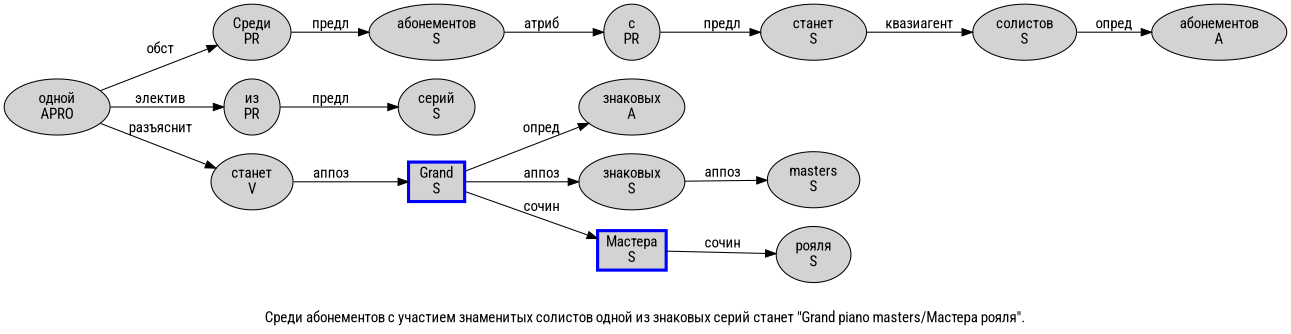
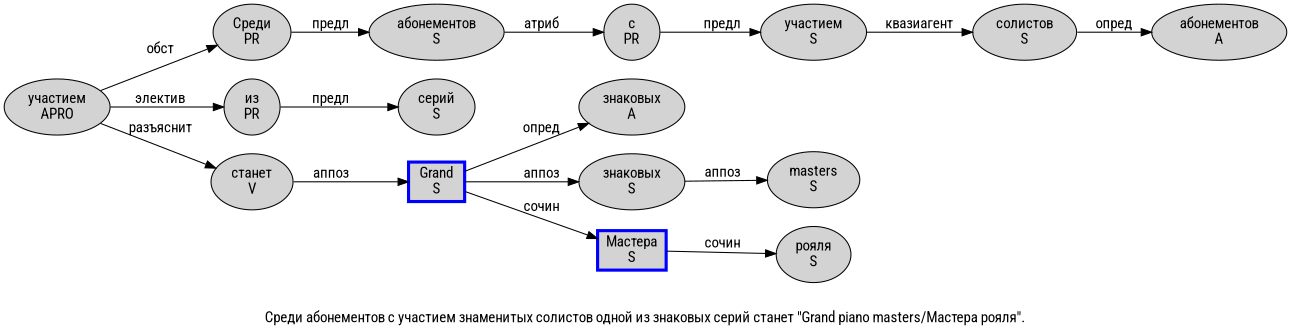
node "станет S": label "станет S" -> "участием S"
node "одной APRO": label "одной APRO" -> "участием APRO"
